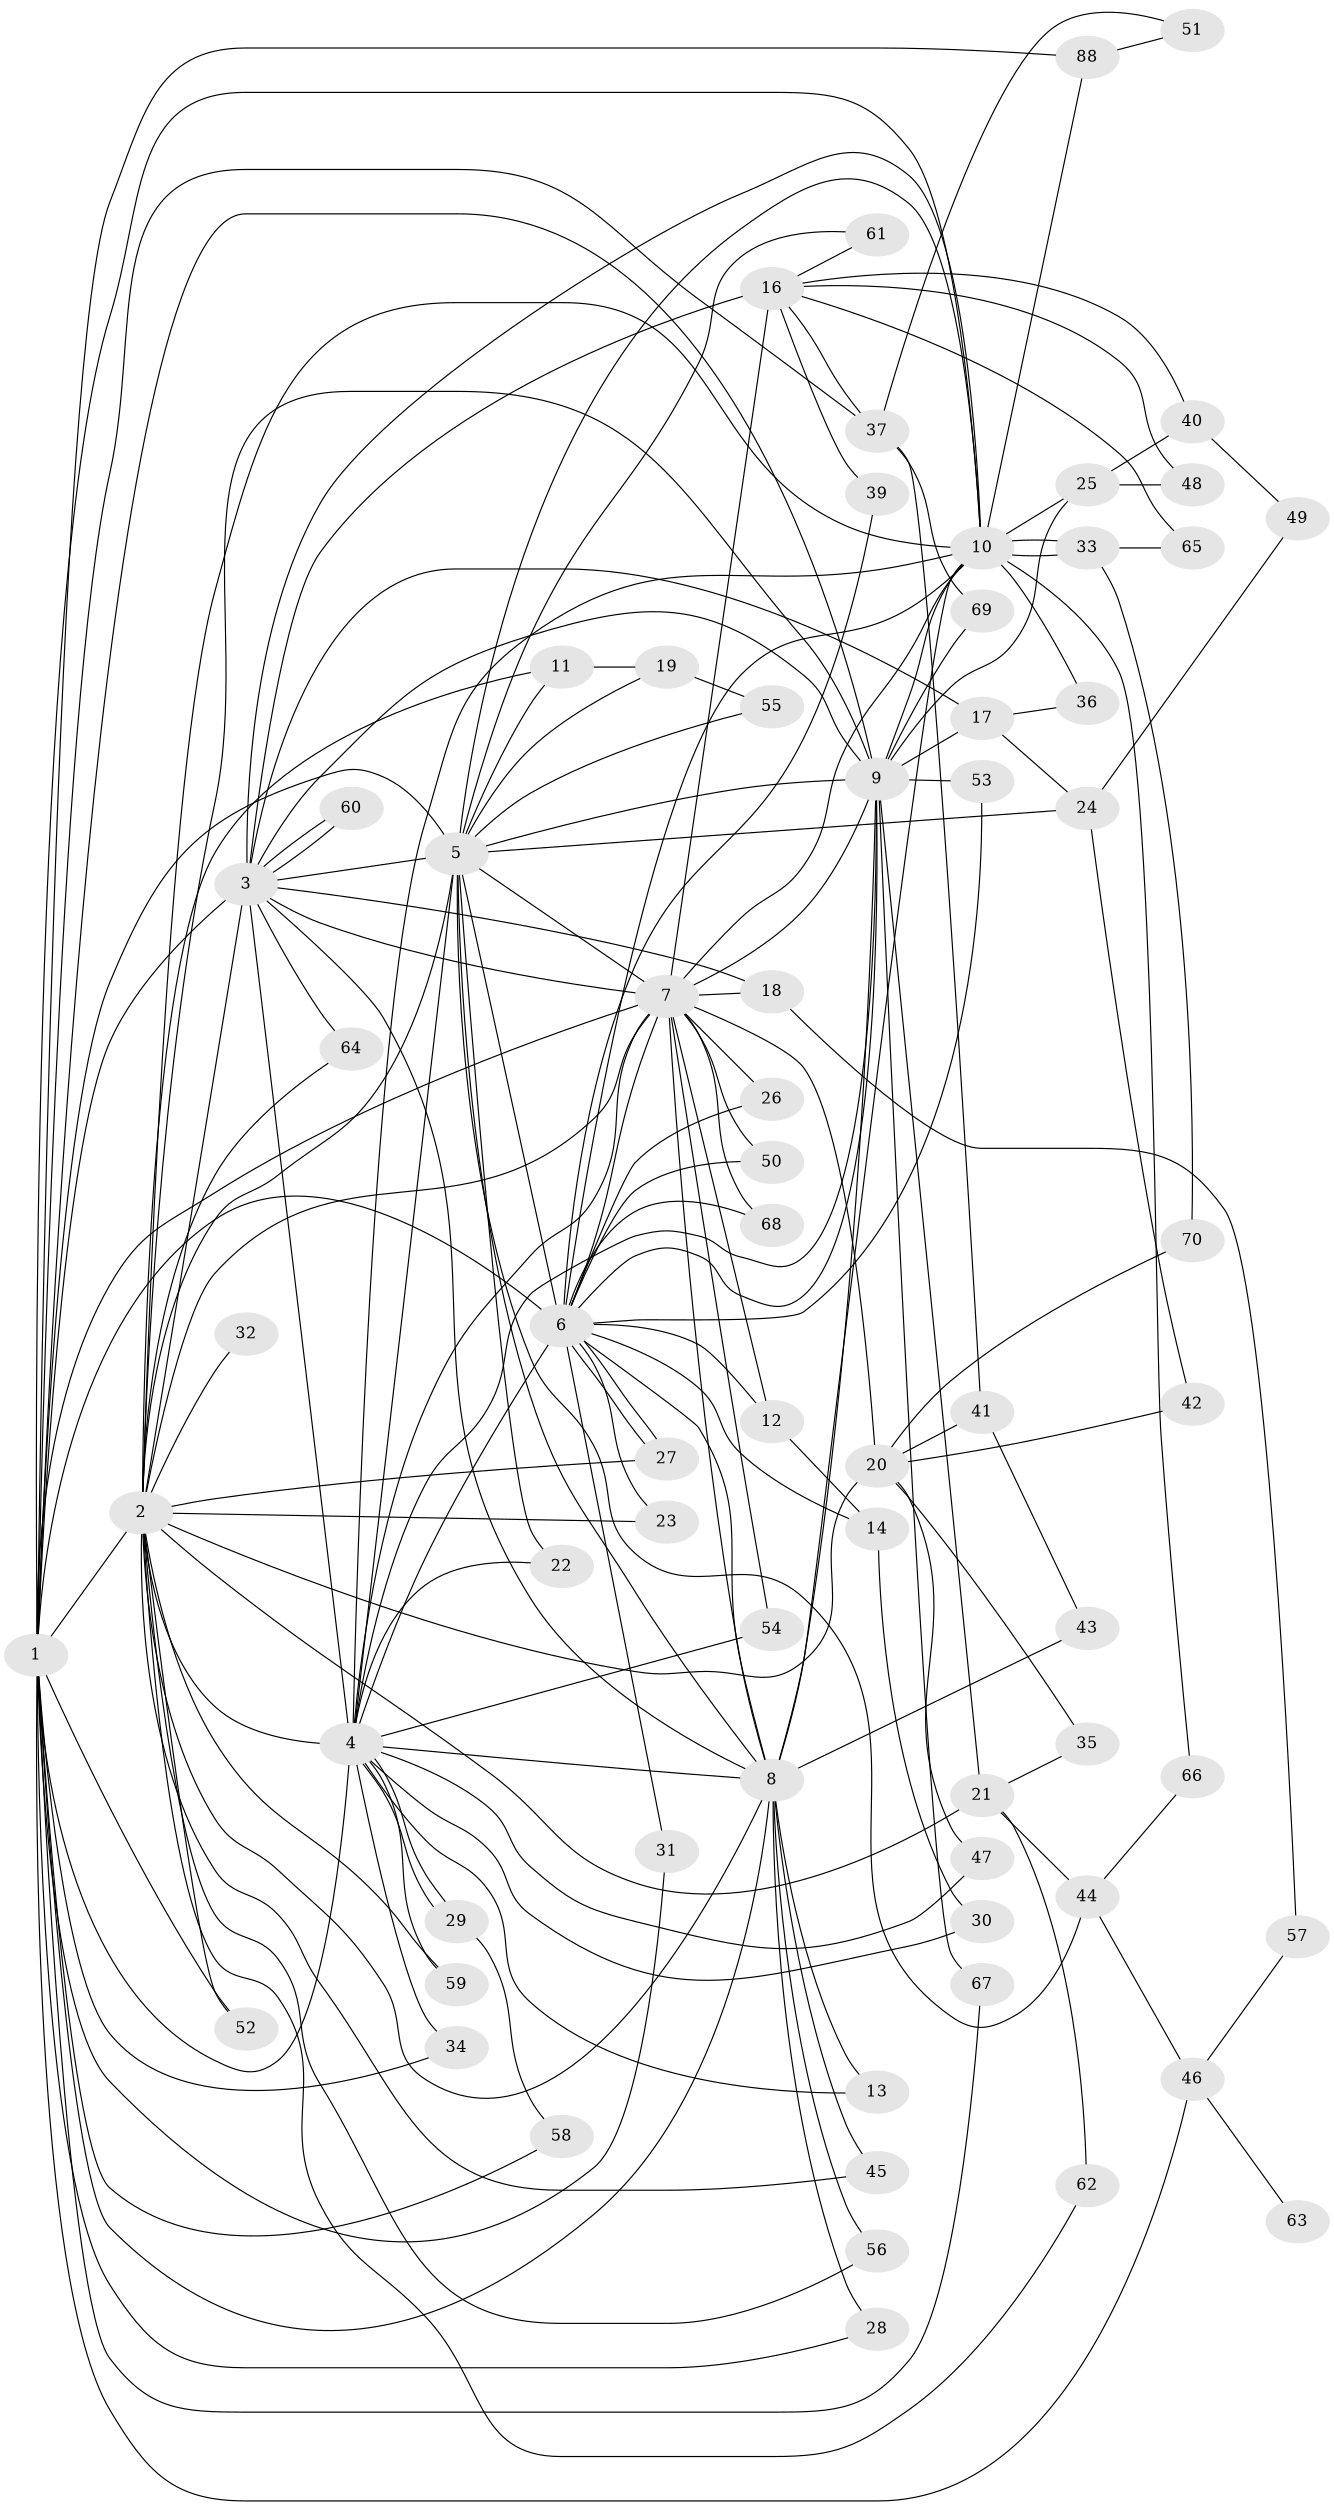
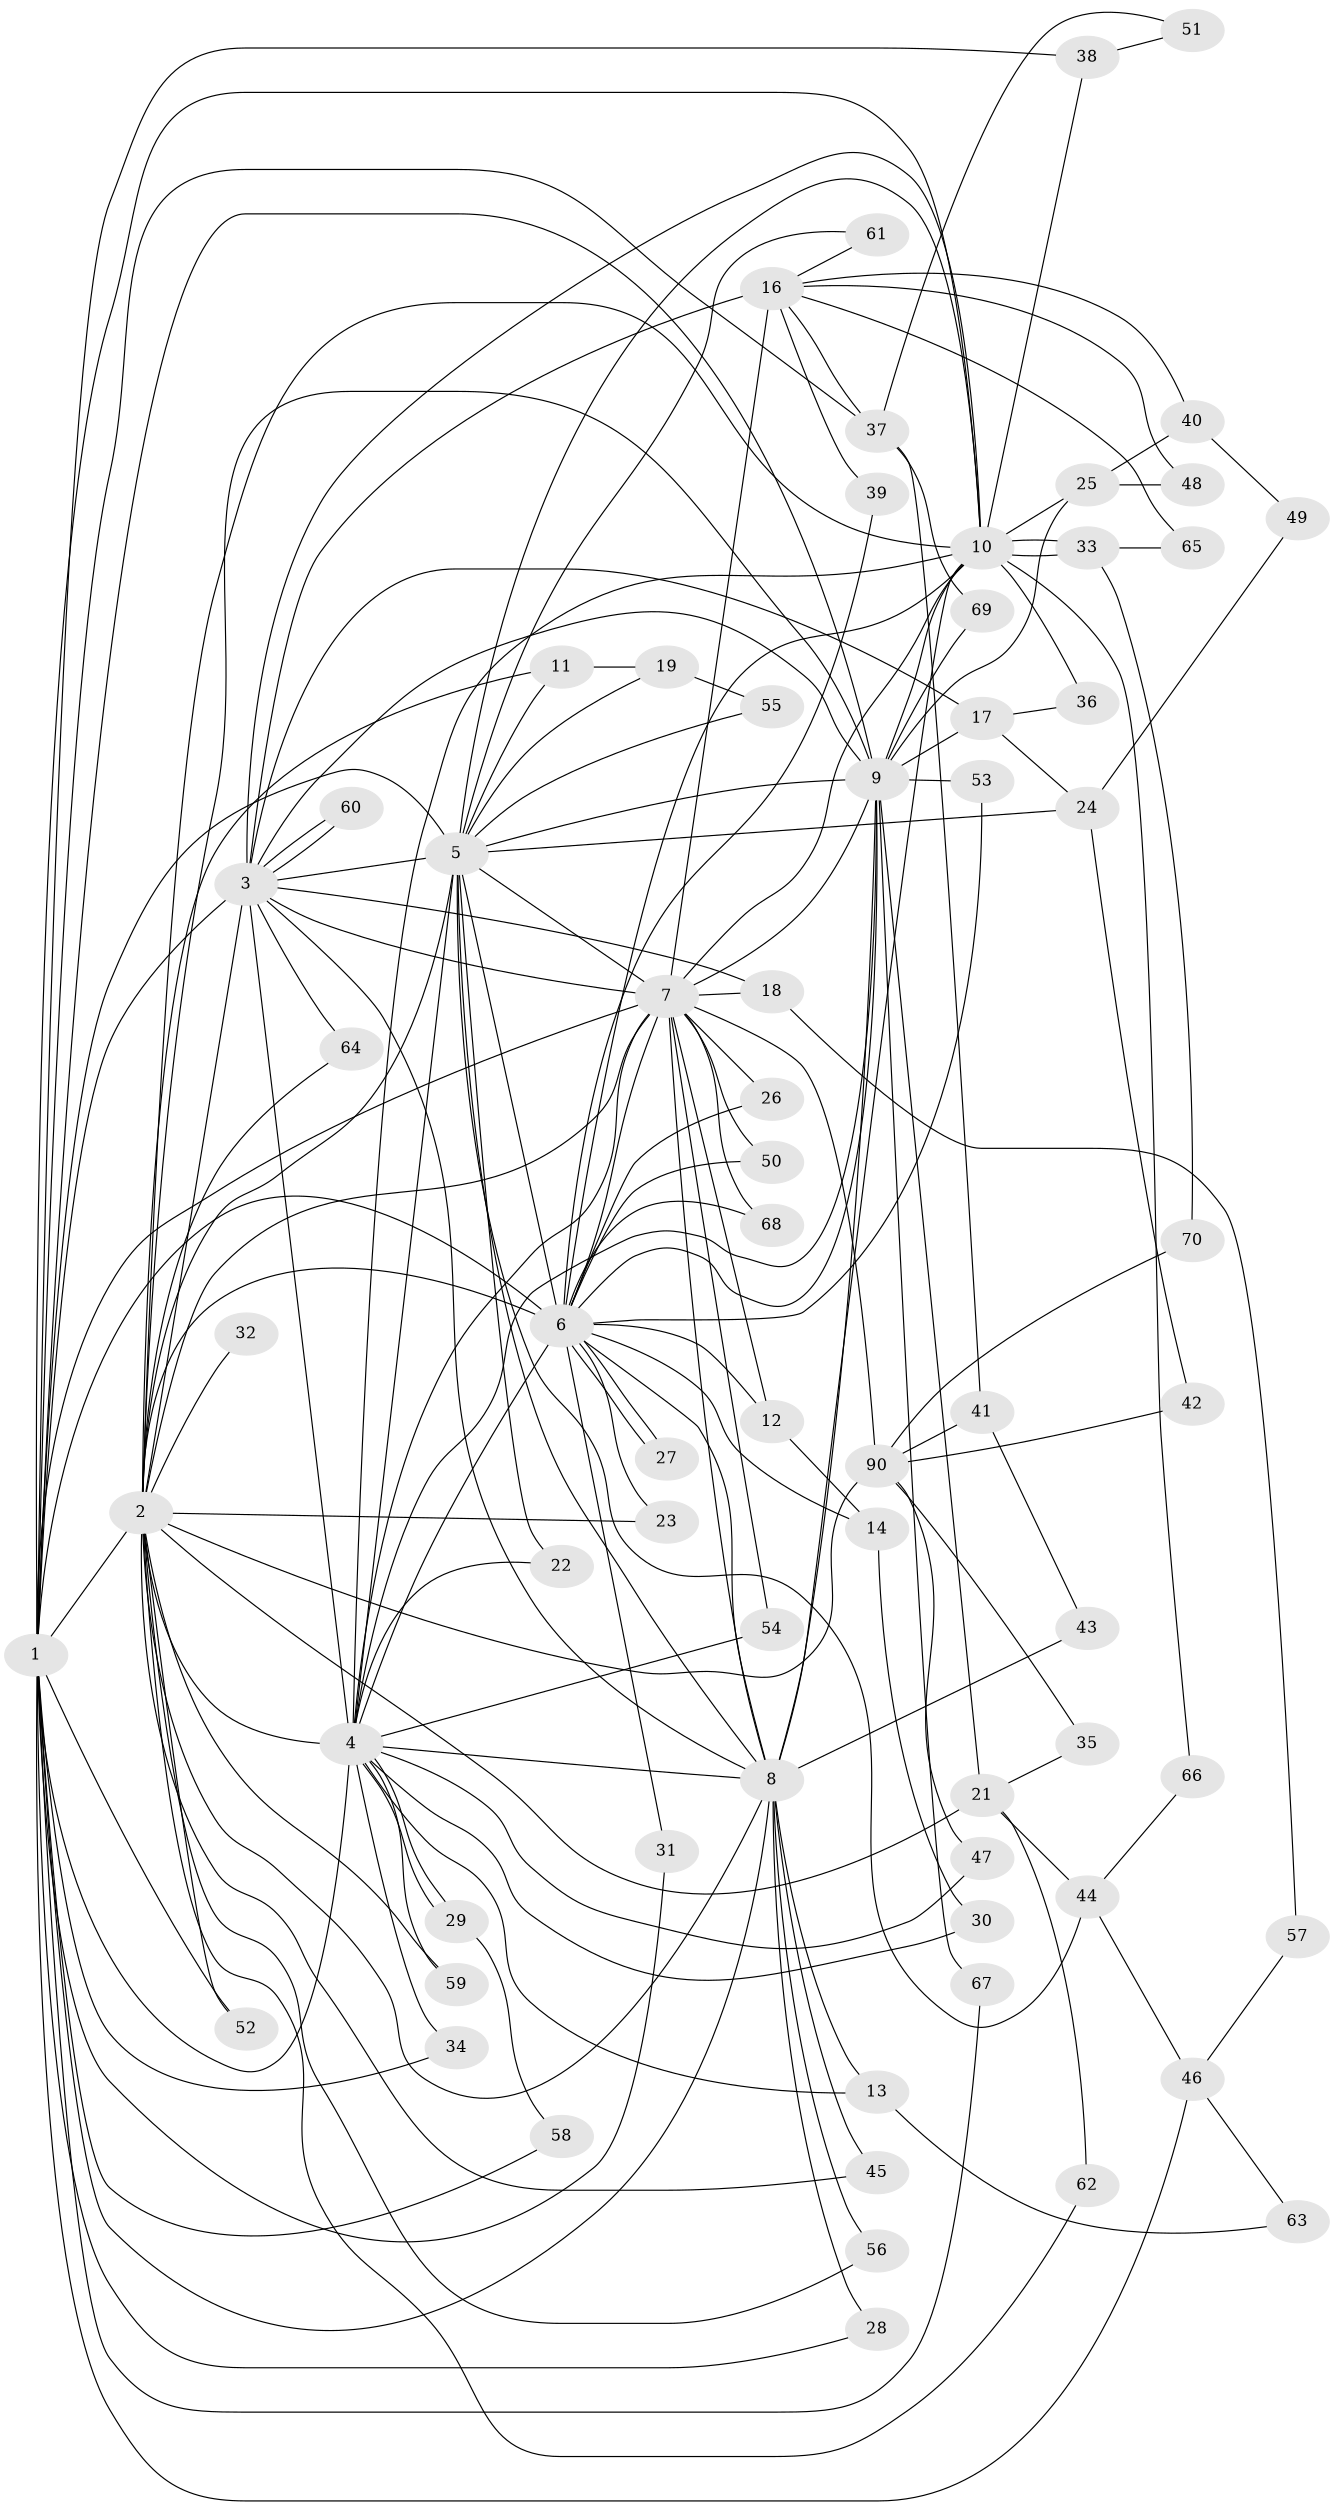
node "88": label "88" -> "38"
node "20": label "20" -> "90"
edge "27" -- "2": now "6" -- "2"
edge "13" -- "63": added
